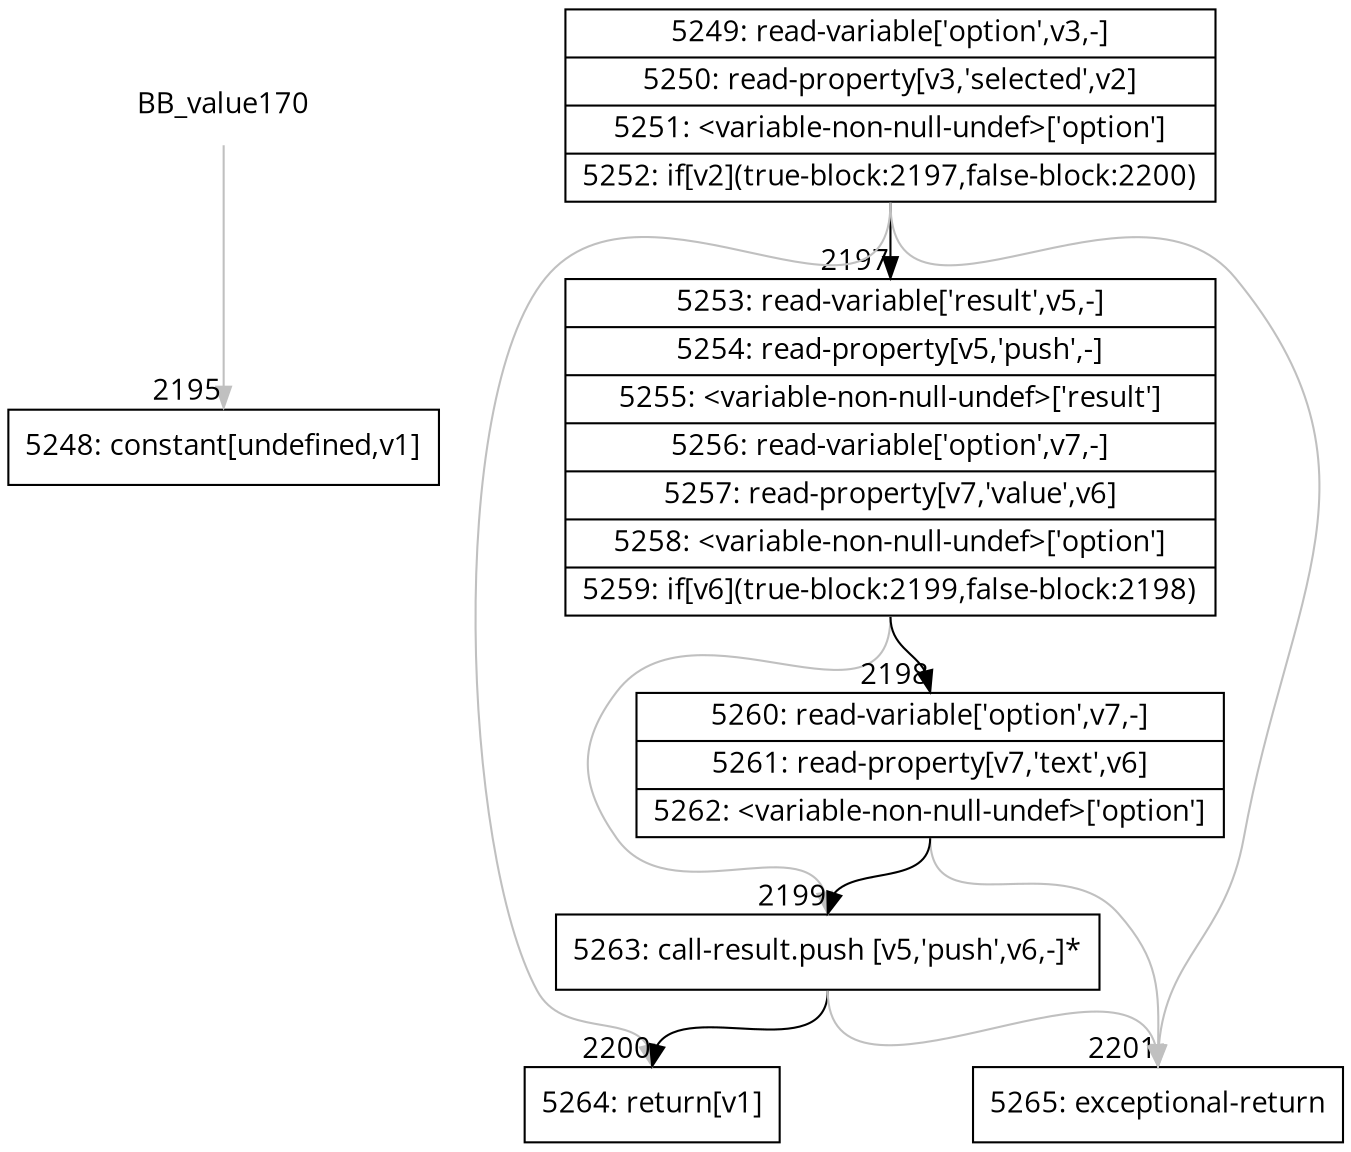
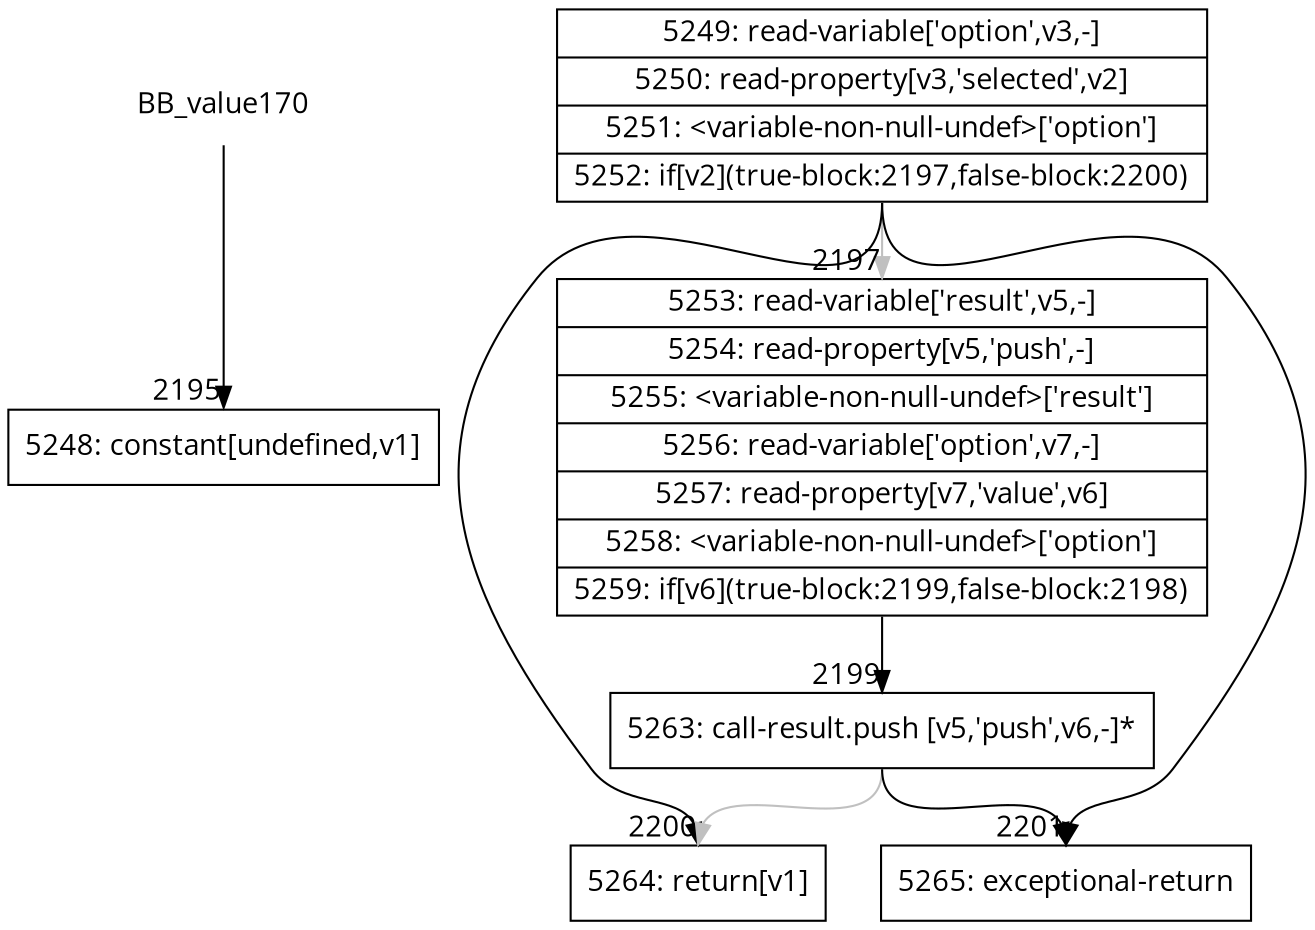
edge "5249: read-variable['option',v3,-]" -> "5253: read-variable['result',v5,-]": color black -> gray
edge "BB_value170" -> "5248: constant[undefined,v1]": color gray -> black
edge "5249: read-variable['option',v3,-]" -> "5265: exceptional-return": color gray -> black
edge "5249: read-variable['option',v3,-]" -> "5264: return[v1]": color gray -> black
edge "5253: read-variable['result',v5,-]" -> "5263: call-result.push [v5,'push',v6,-]*": color gray -> black
node "5260: read-variable['option',v7,-]": removed
edge "5263: call-result.push [v5,'push',v6,-]*" -> "5264: return[v1]": color black -> gray
edge "5263: call-result.push [v5,'push',v6,-]*" -> "5265: exceptional-return": color gray -> black
